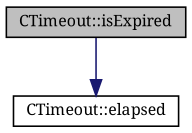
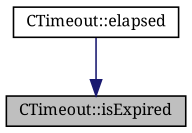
edge "CTimeout::isExpired" -> "CTimeout::elapsed": reversed
